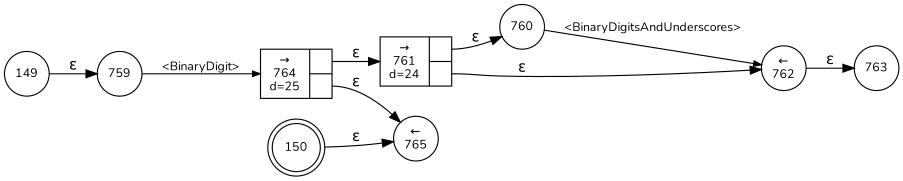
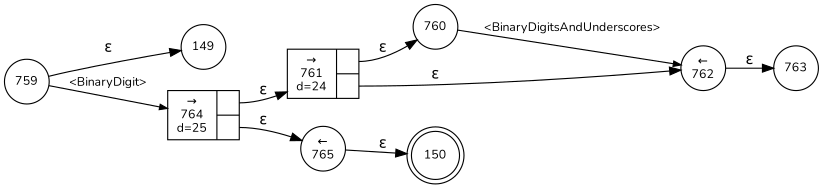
edge "149" -> "759": reversed
edge "150" -> "← 765": reversed
